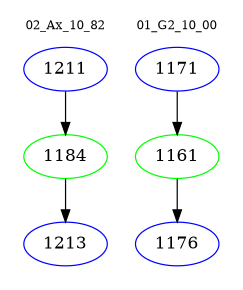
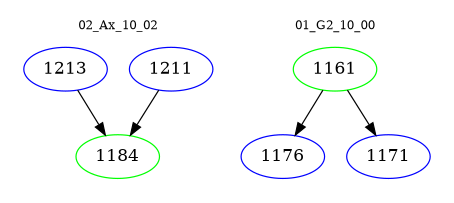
cluster "02_Ax_10_82": label "02_Ax_10_82" -> "02_Ax_10_02"
edge "1171" -> "1161": reversed
edge "1184" -> "1213": reversed
